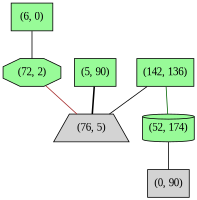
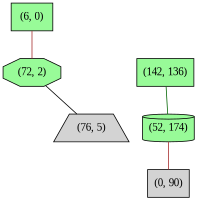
edge "(6, 0)" -- "(72, 2)": color black -> brown
node "(5, 90)": removed
edge "(72, 2)" -- "(76, 5)": color brown -> black
edge "(142, 136)" -- "(76, 5)": removed
edge "(52, 174)" -- "(0, 90)": color black -> brown
